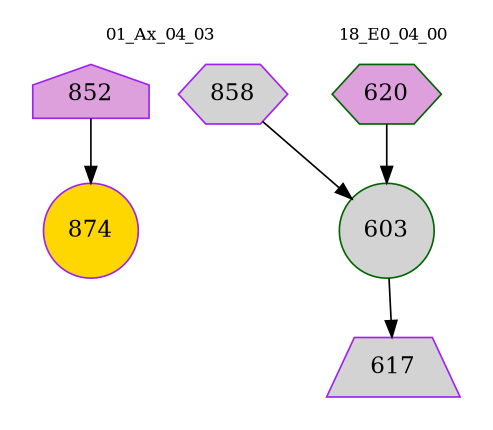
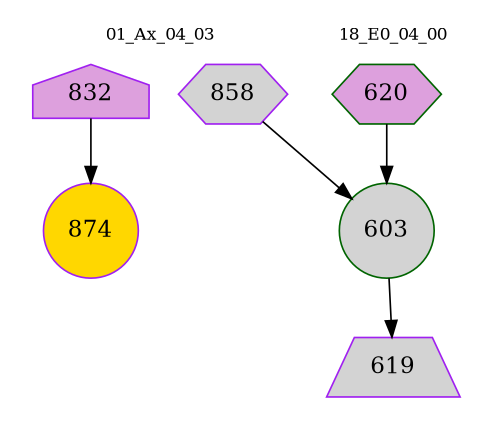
node "852": label "852" -> "832"
node "617": label "617" -> "619"
